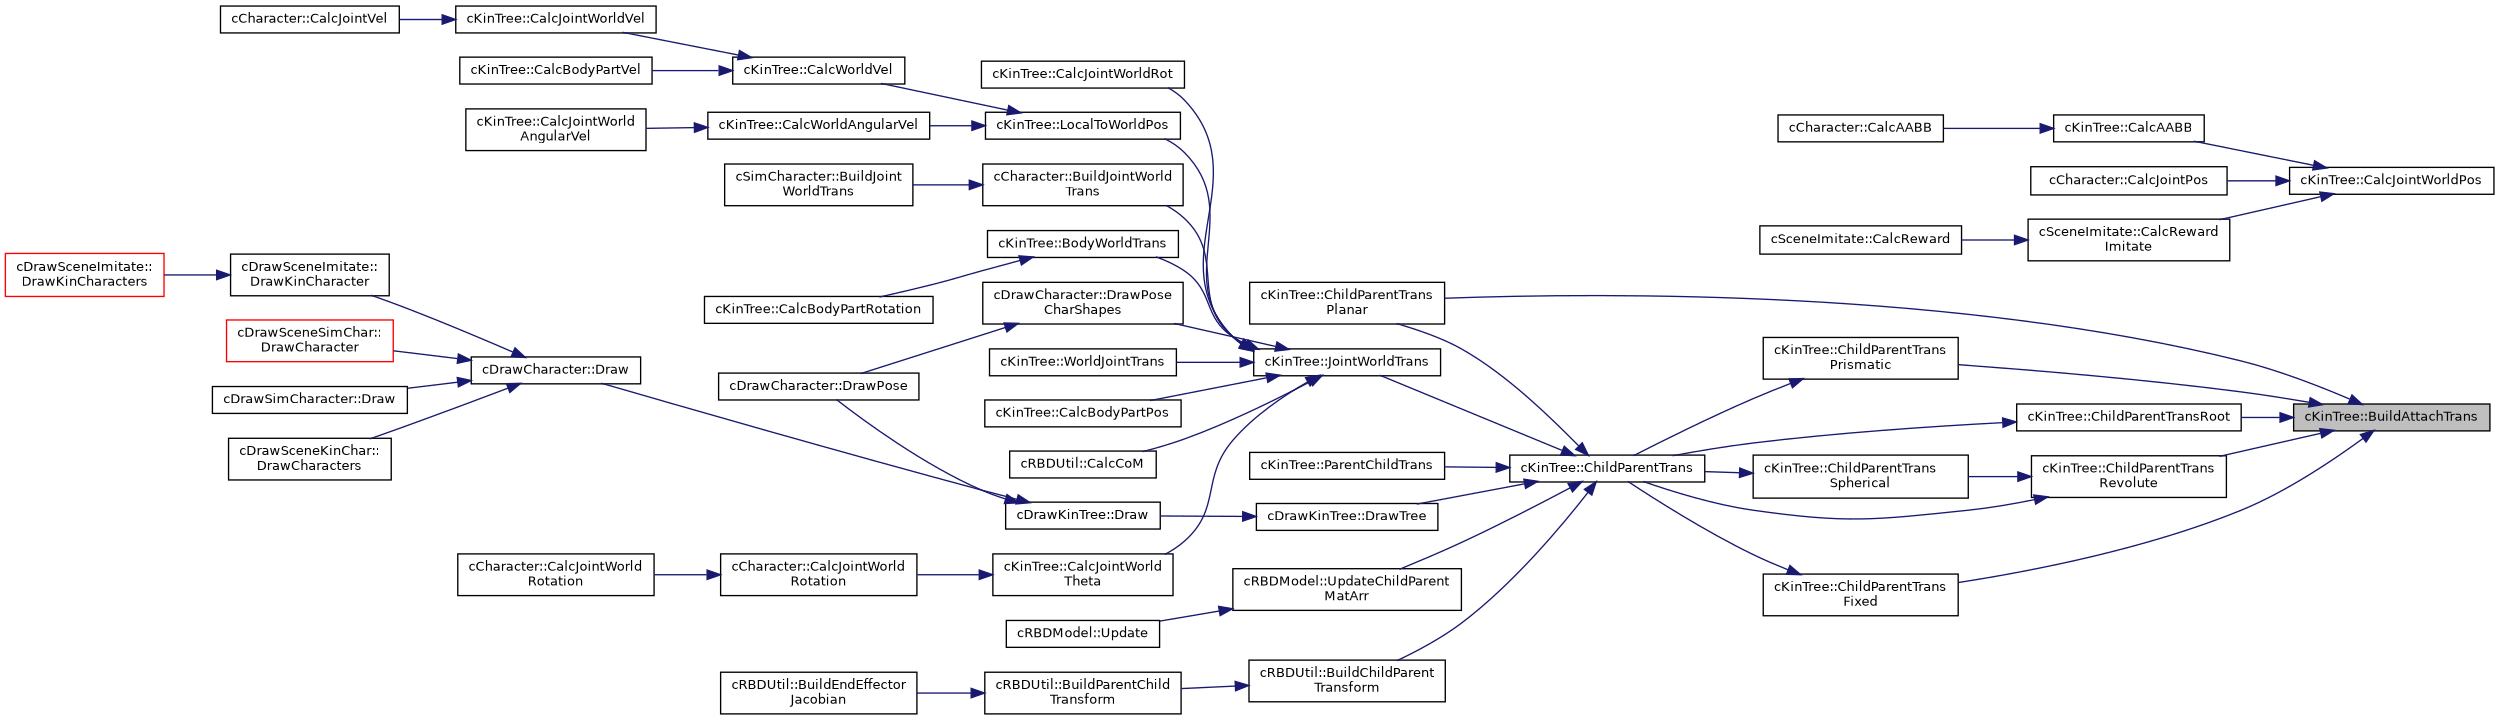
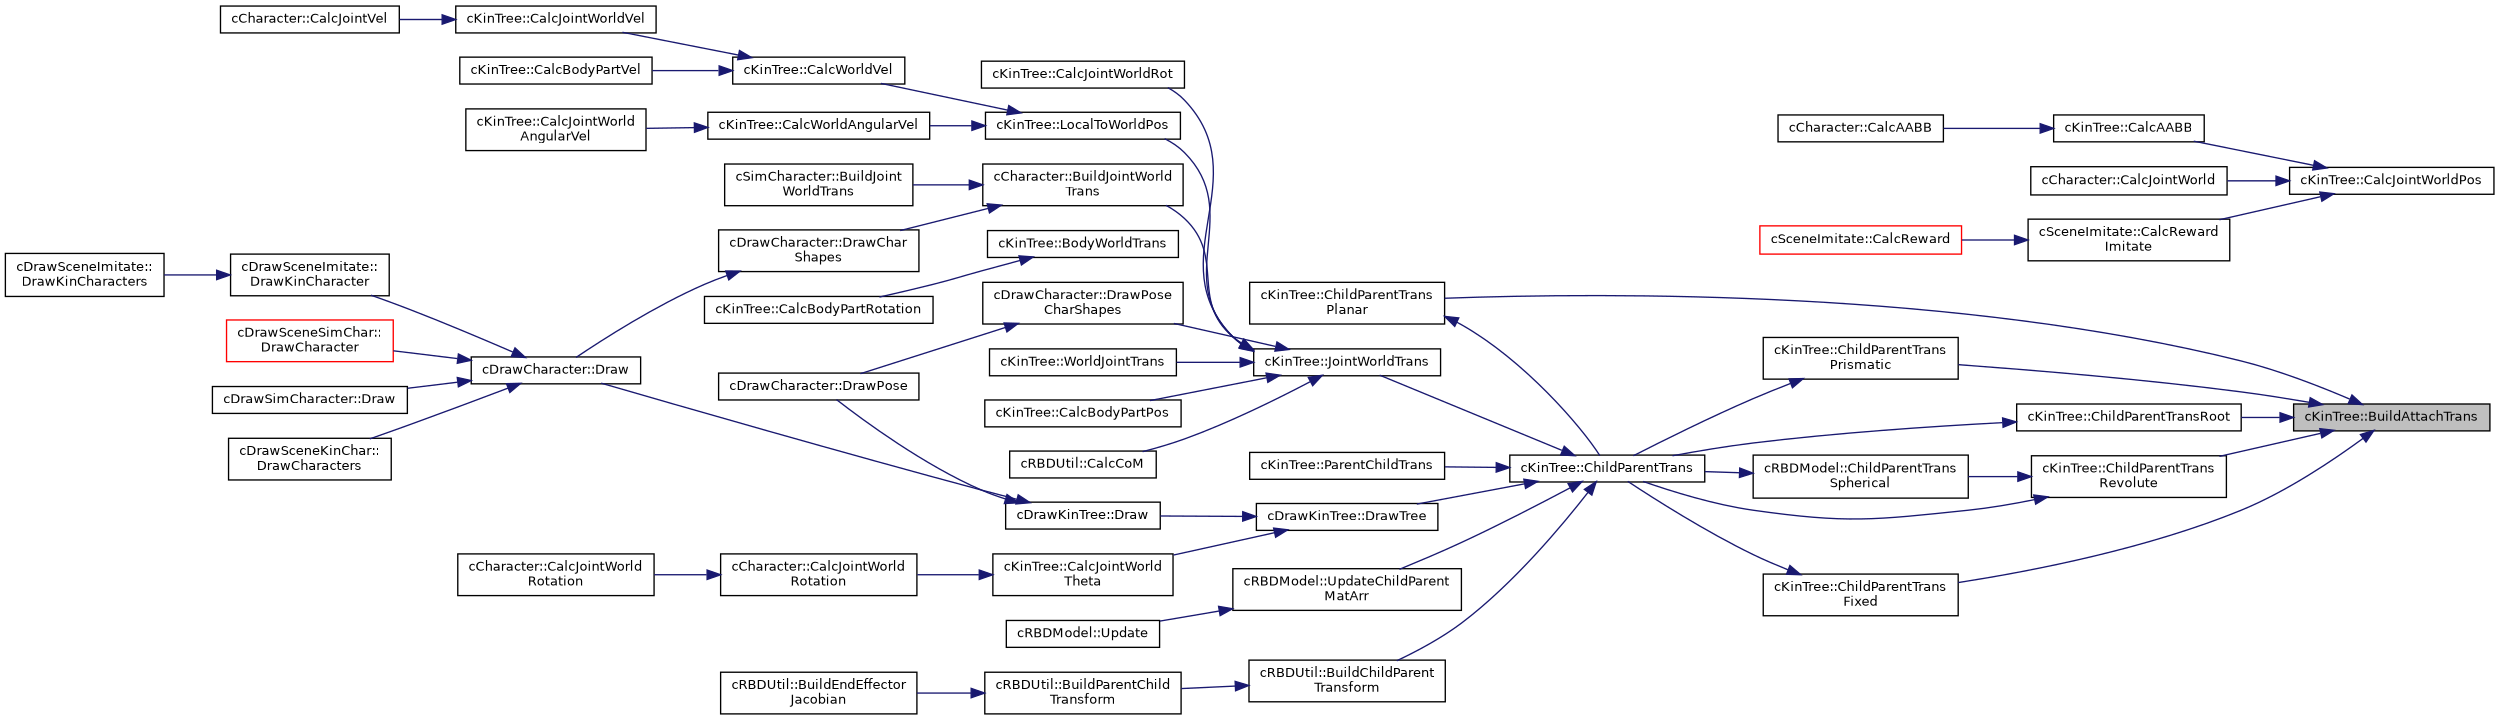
node "cCharacter::CalcJointPos": label "cCharacter::CalcJointPos" -> "cCharacter::CalcJointWorld"
node "cSceneImitate::CalcReward": color black -> red
node "cDrawCharacter::DrawChar Shapes": added
node "cDrawSceneImitate:: DrawKinCharacters": color red -> black
edge "cKinTree::BodyWorldTrans" -> "cKinTree::JointWorldTrans": removed
edge "cKinTree::ChildParentTrans Planar" -> "cKinTree::ChildParentTrans": reversed
edge "cKinTree::CalcJointWorld Theta" -> "cKinTree::JointWorldTrans": now "cKinTree::CalcJointWorld Theta" -> "cDrawKinTree::DrawTree"
node "cKinTree::ChildParentTrans Spherical": label "cKinTree::ChildParentTrans Spherical" -> "cRBDModel::ChildParentTrans Spherical"
